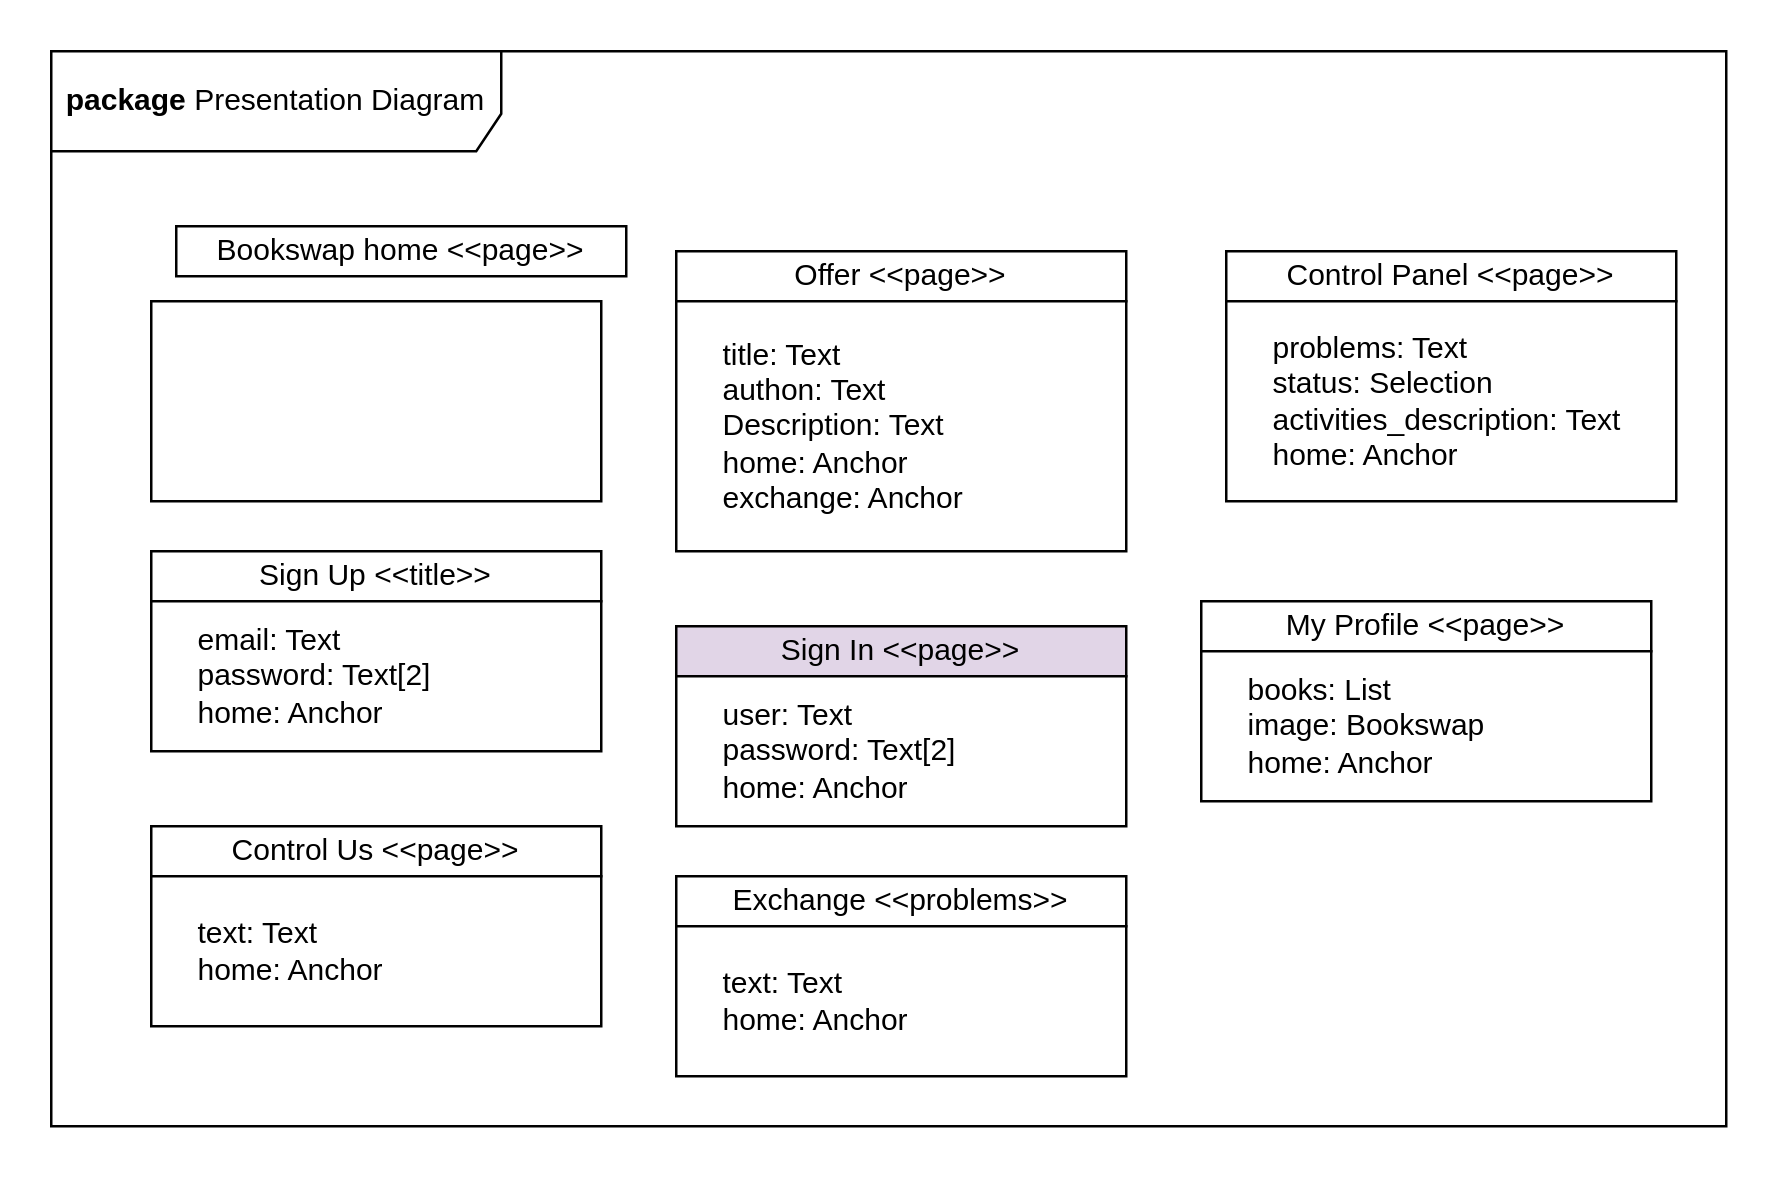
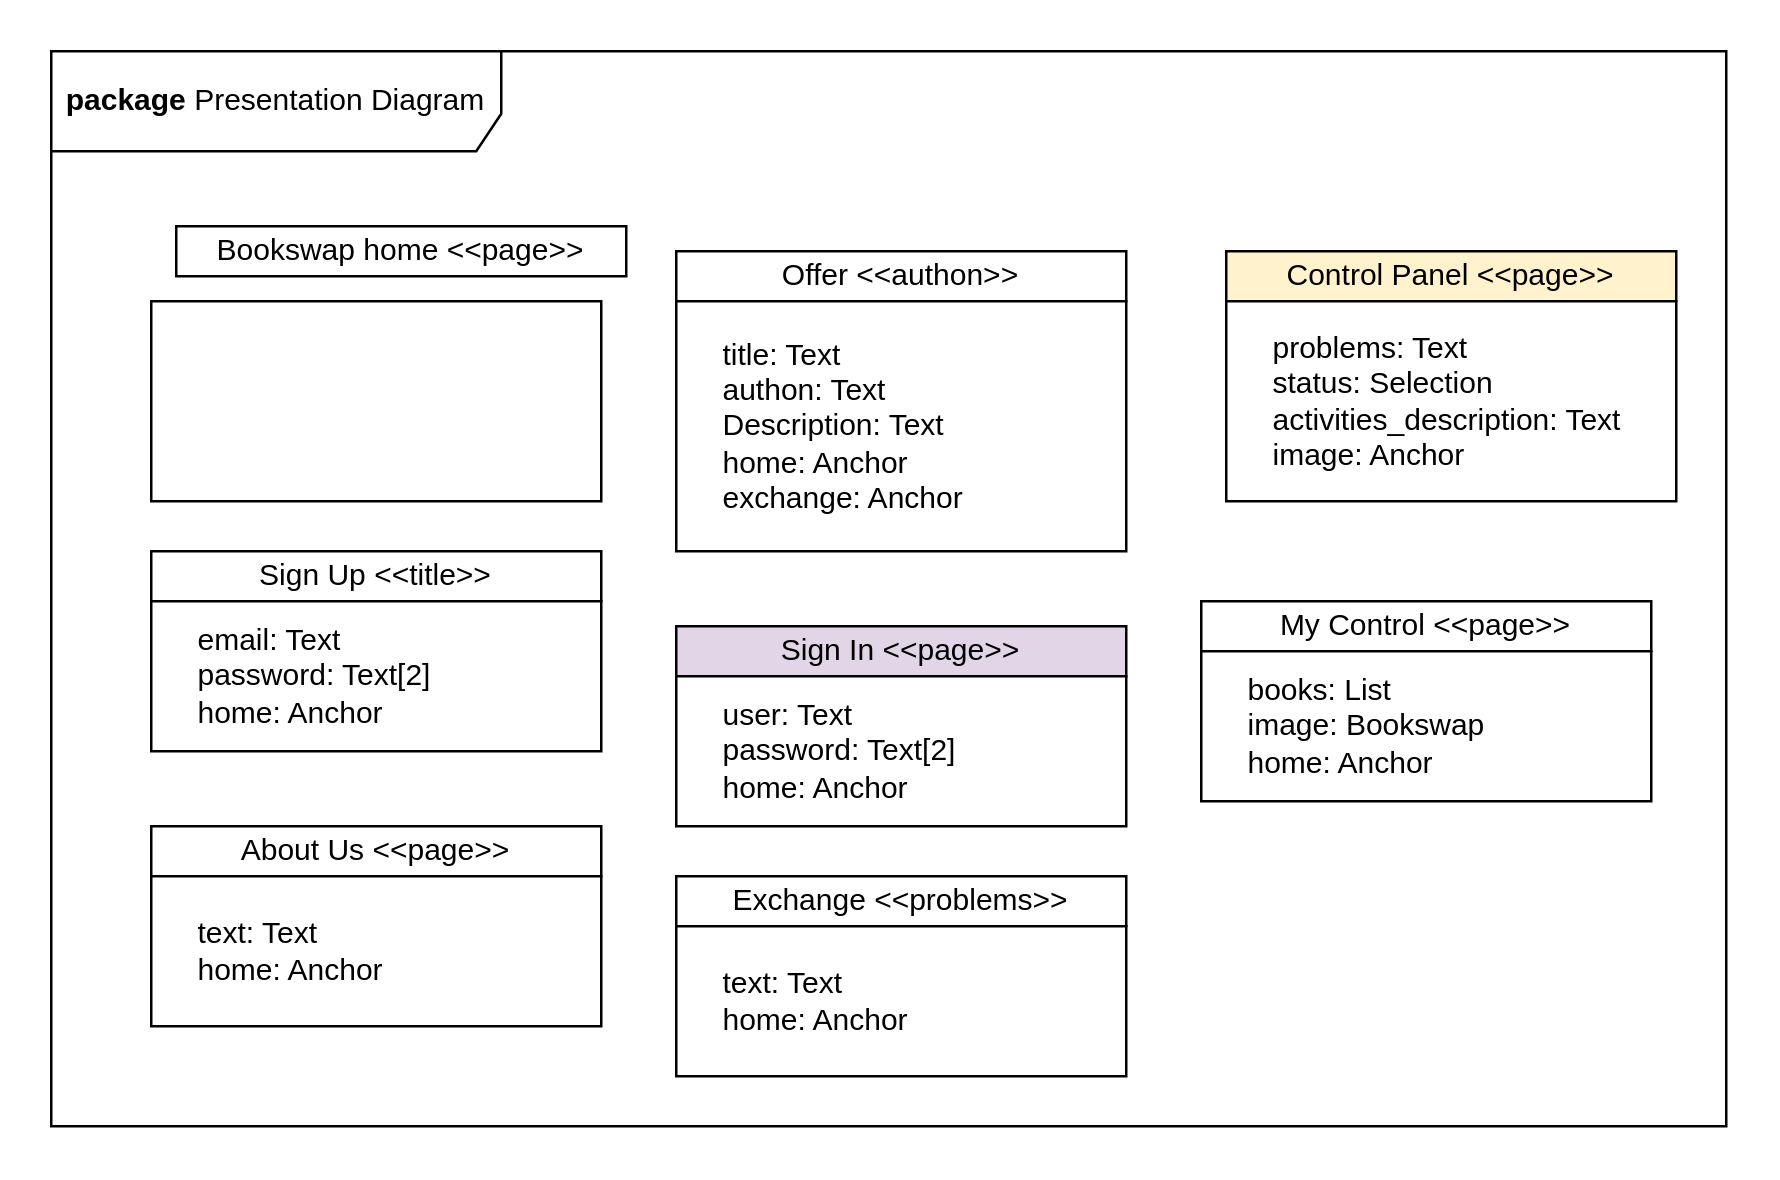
node "Offer <<page>>": label "Offer <<page>>" -> "Offer <<authon>>"
node "Control Panel <<page>>": fillcolor #ffffff -> #fff2cc
node "problems: Text status: Selection activities_description: Text home: Anchor": label "problems: Text status: Selection activities_description: Text home: Anchor" -> "problems: Text status: Selection activities_description: Text image: Anchor"
node "My Profile <<page>>": label "My Profile <<page>>" -> "My Control <<page>>"
node "Control Us <<page>>": label "Control Us <<page>>" -> "About Us <<page>>"
